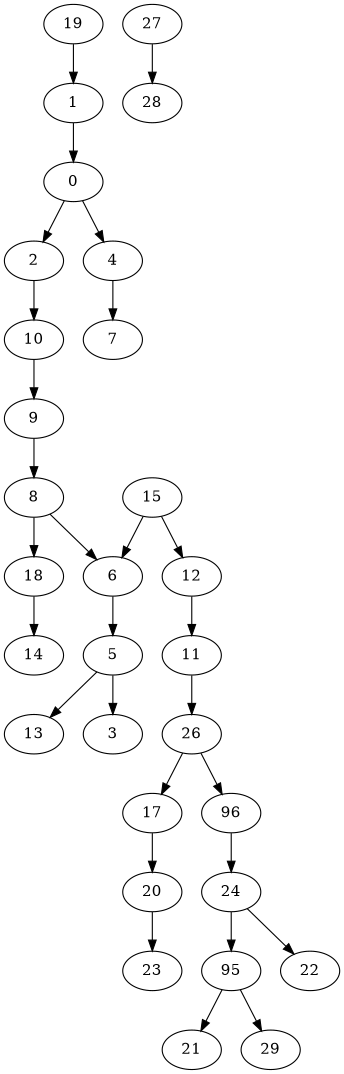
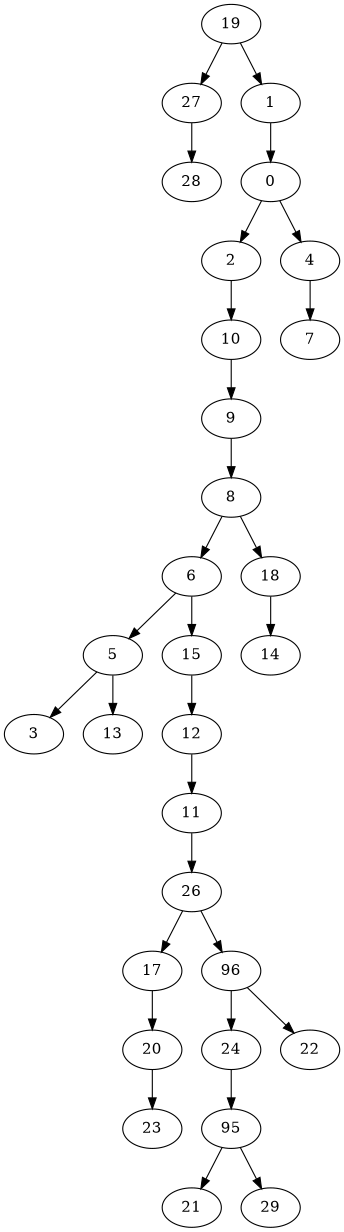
edge "19" -> "27": added
edge "15" -> "6": reversed
edge "24" -> "22": now "96" -> "22"
